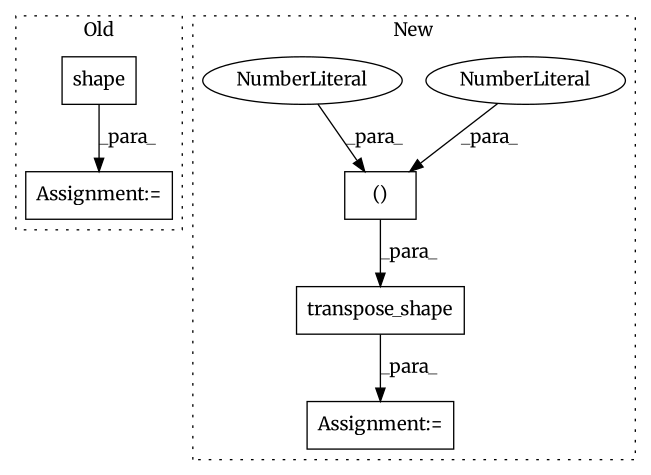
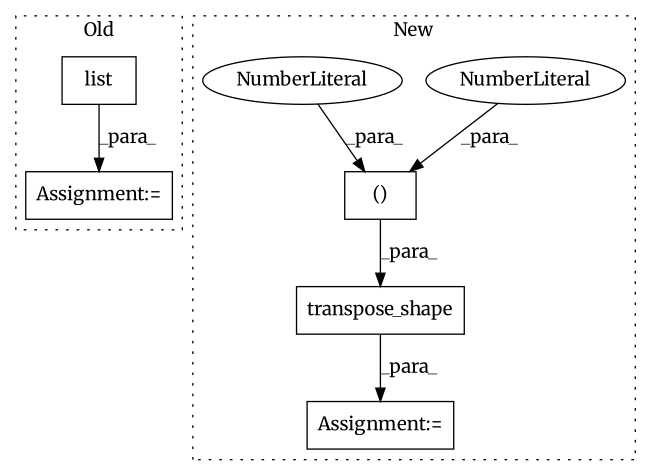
node "shape": label "shape" -> "list"
